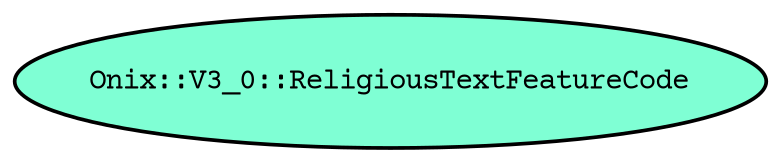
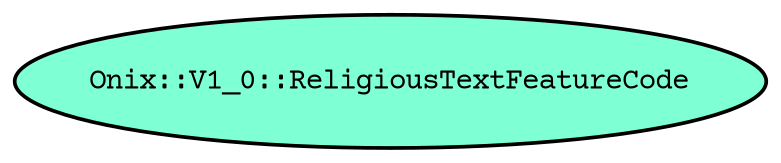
node "Onix::V3_0::ReligiousTextFeatureCode": label "Onix::V3_0::ReligiousTextFeatureCode" -> "Onix::V1_0::ReligiousTextFeatureCode"
